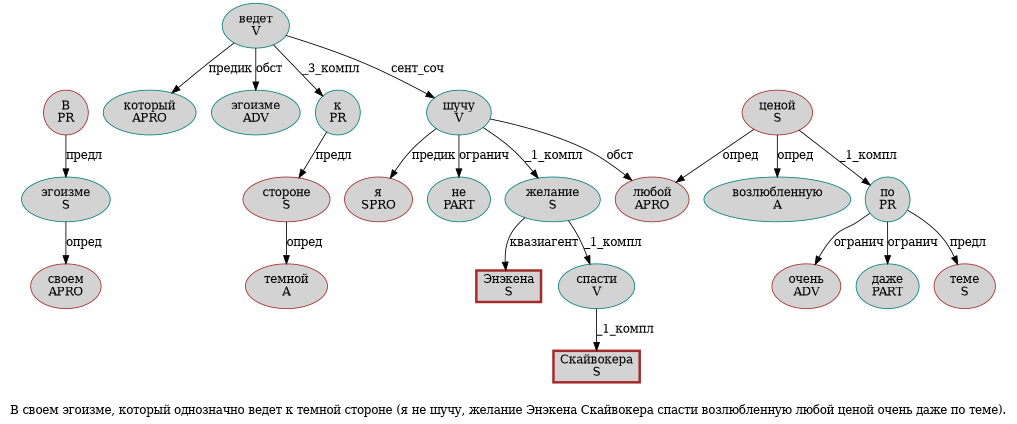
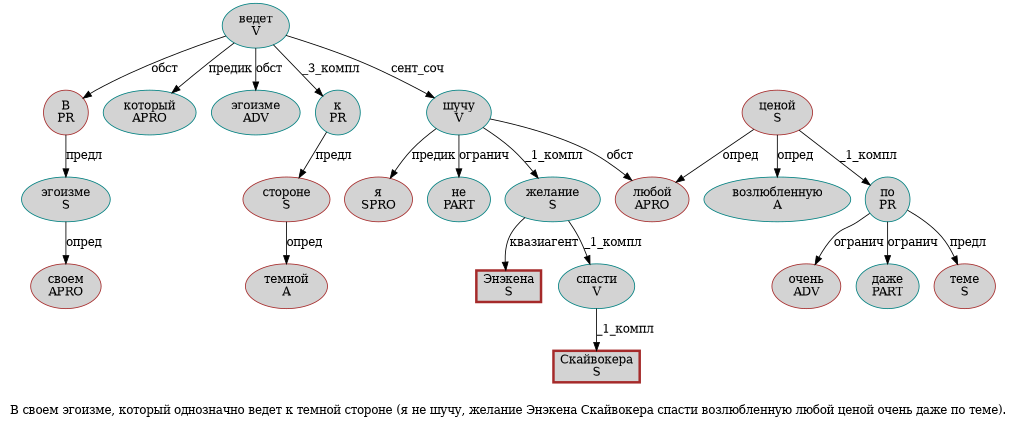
edge "ведет V" -> "В PR": added, label "обст"
